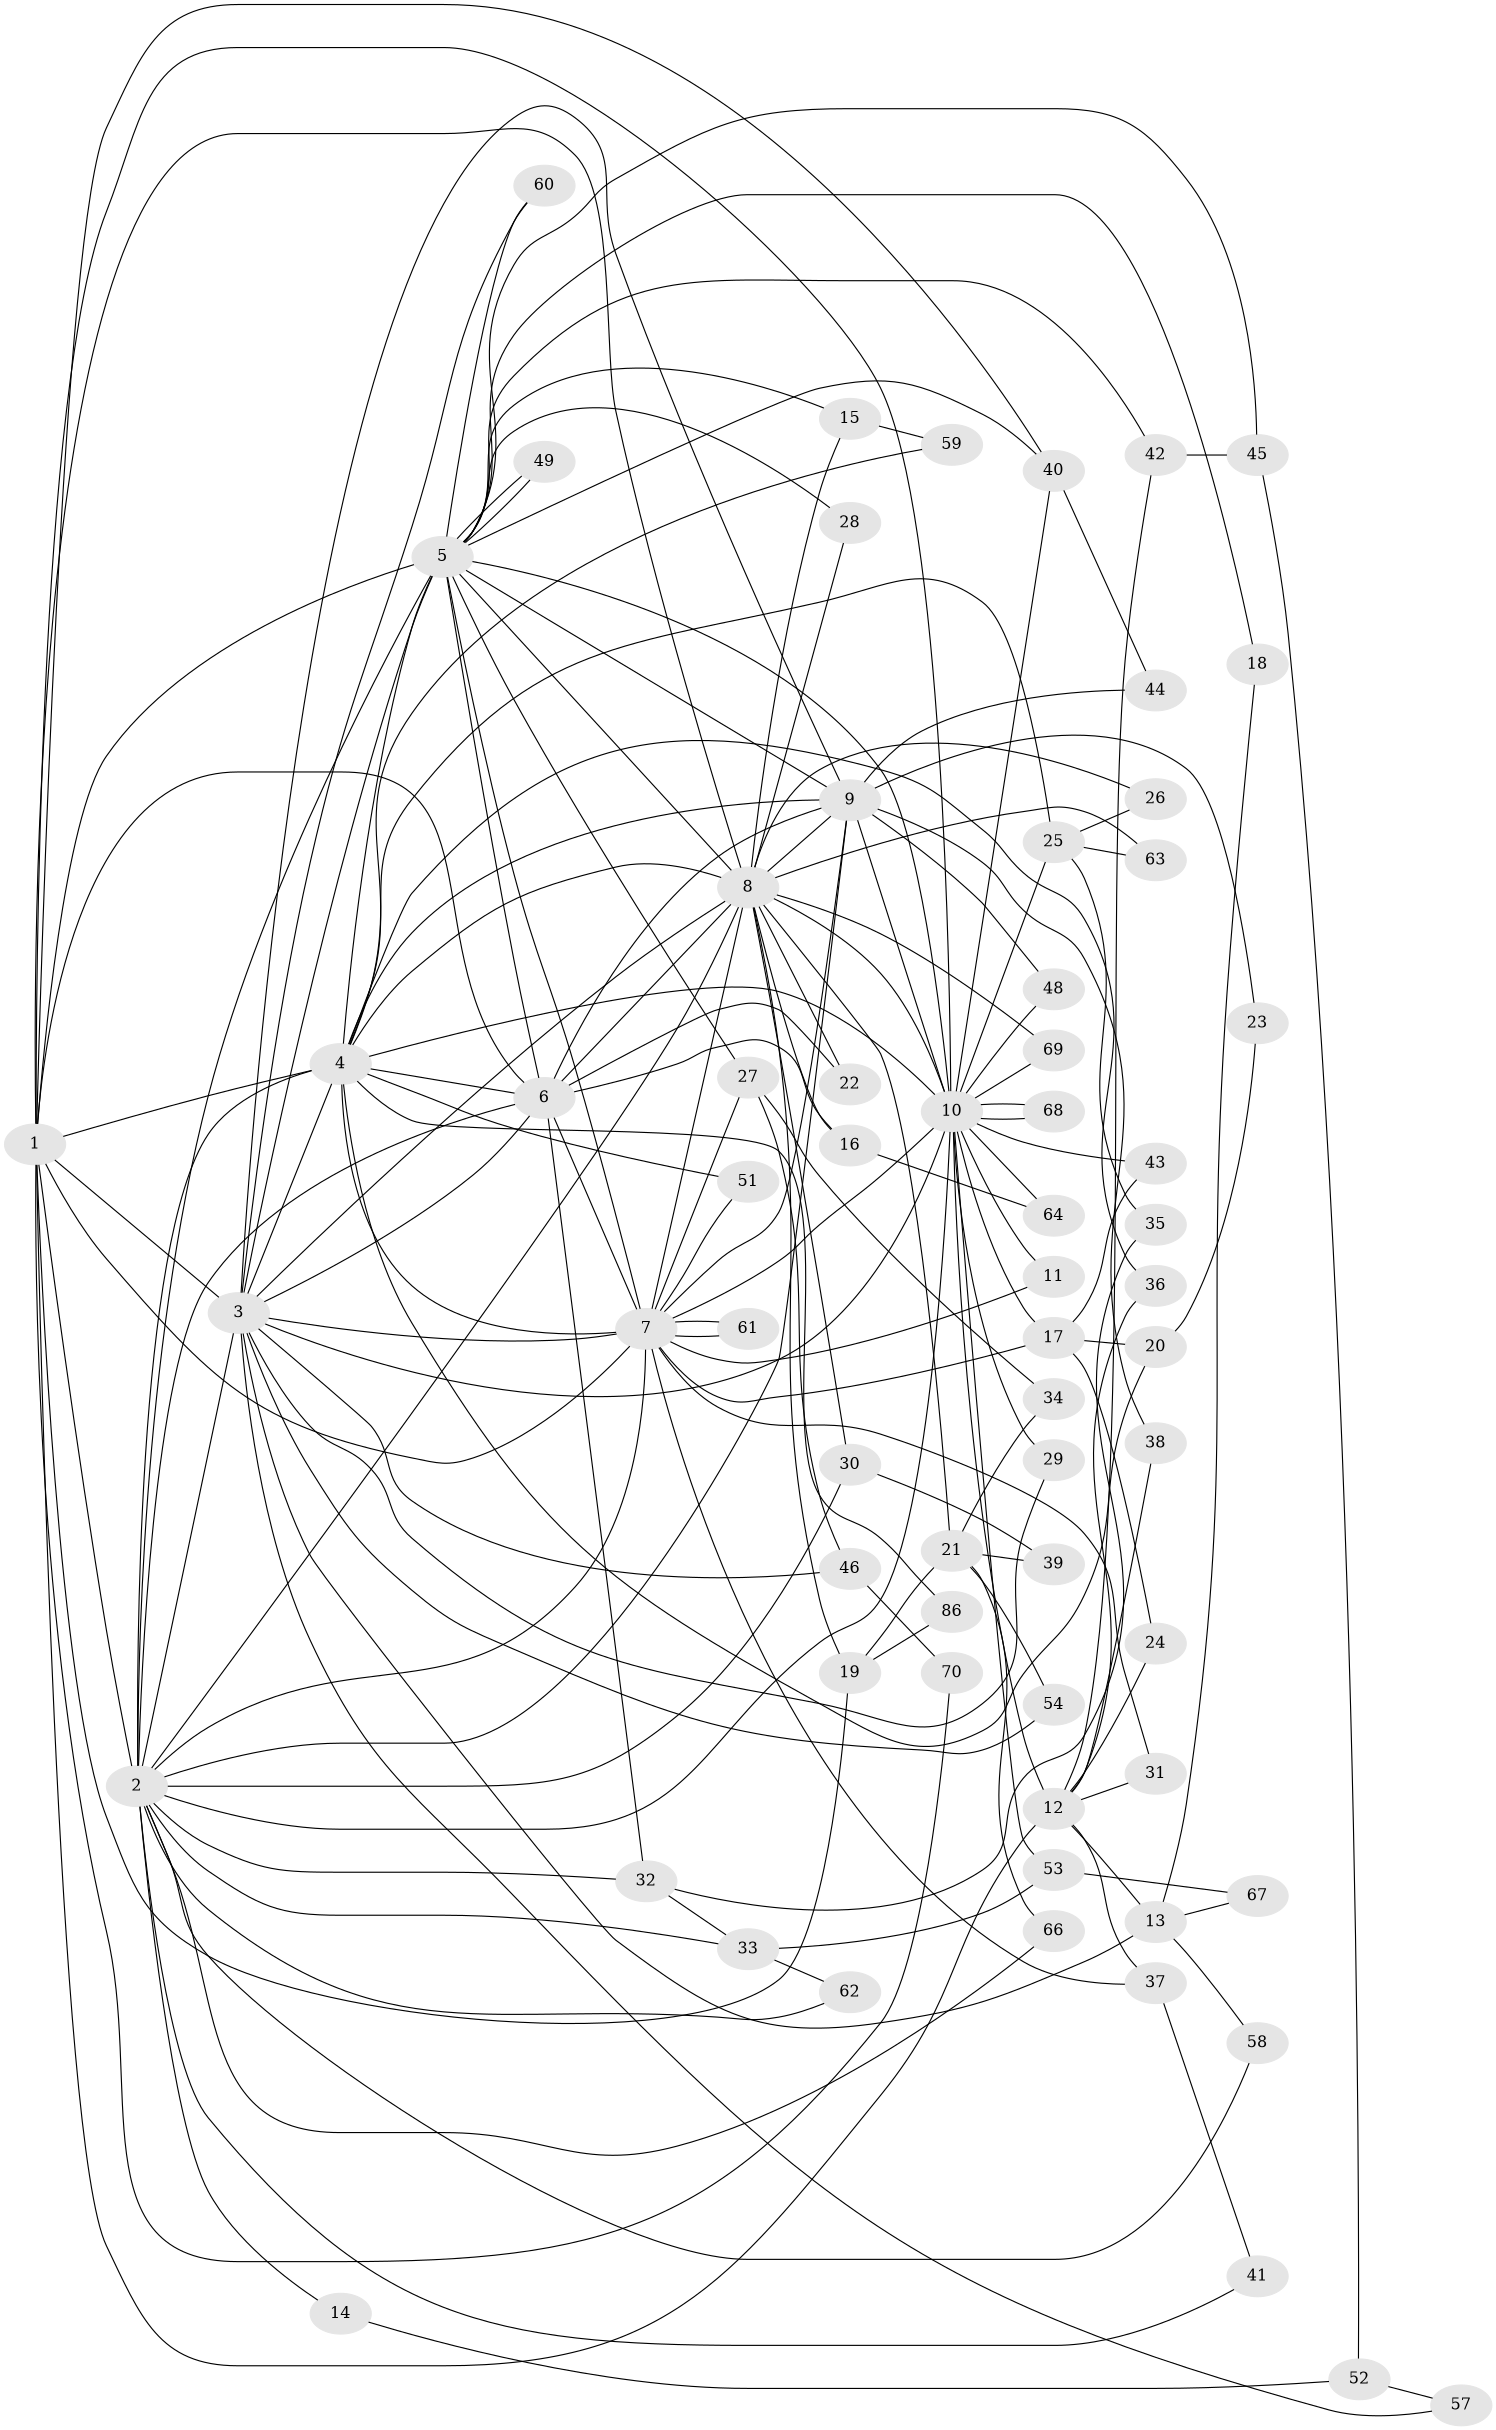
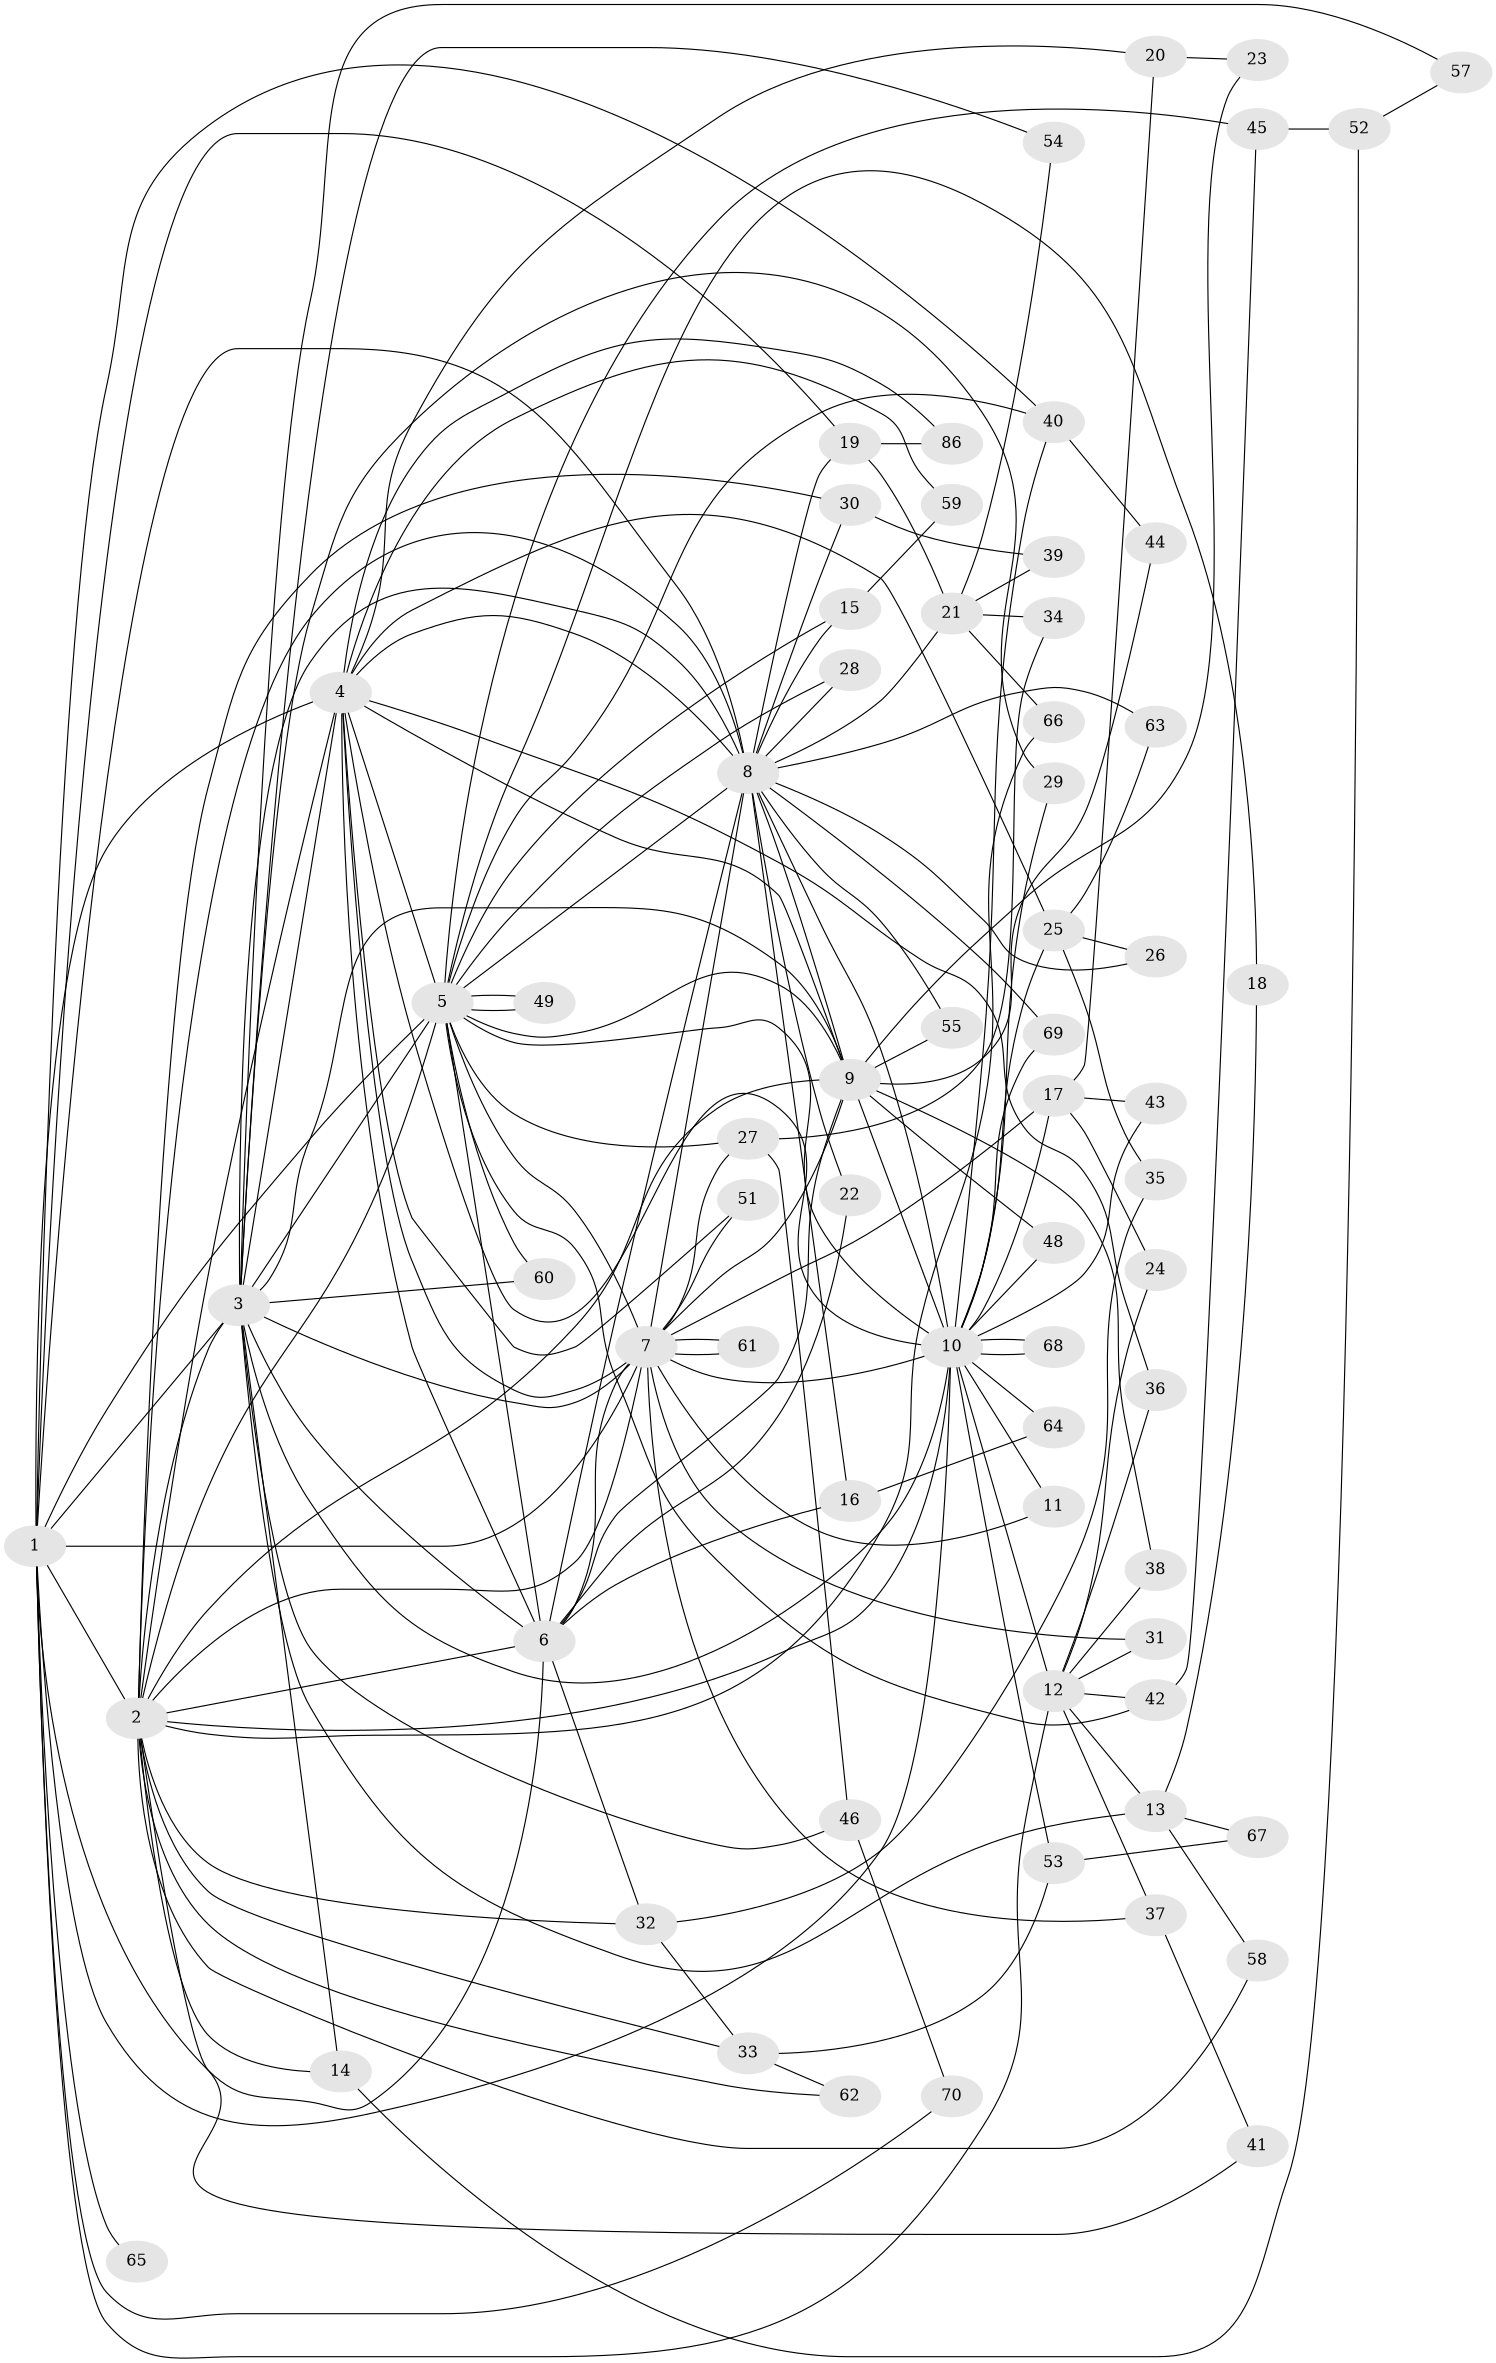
node "55": added
edge "3" -- "14": added
node "65": added
